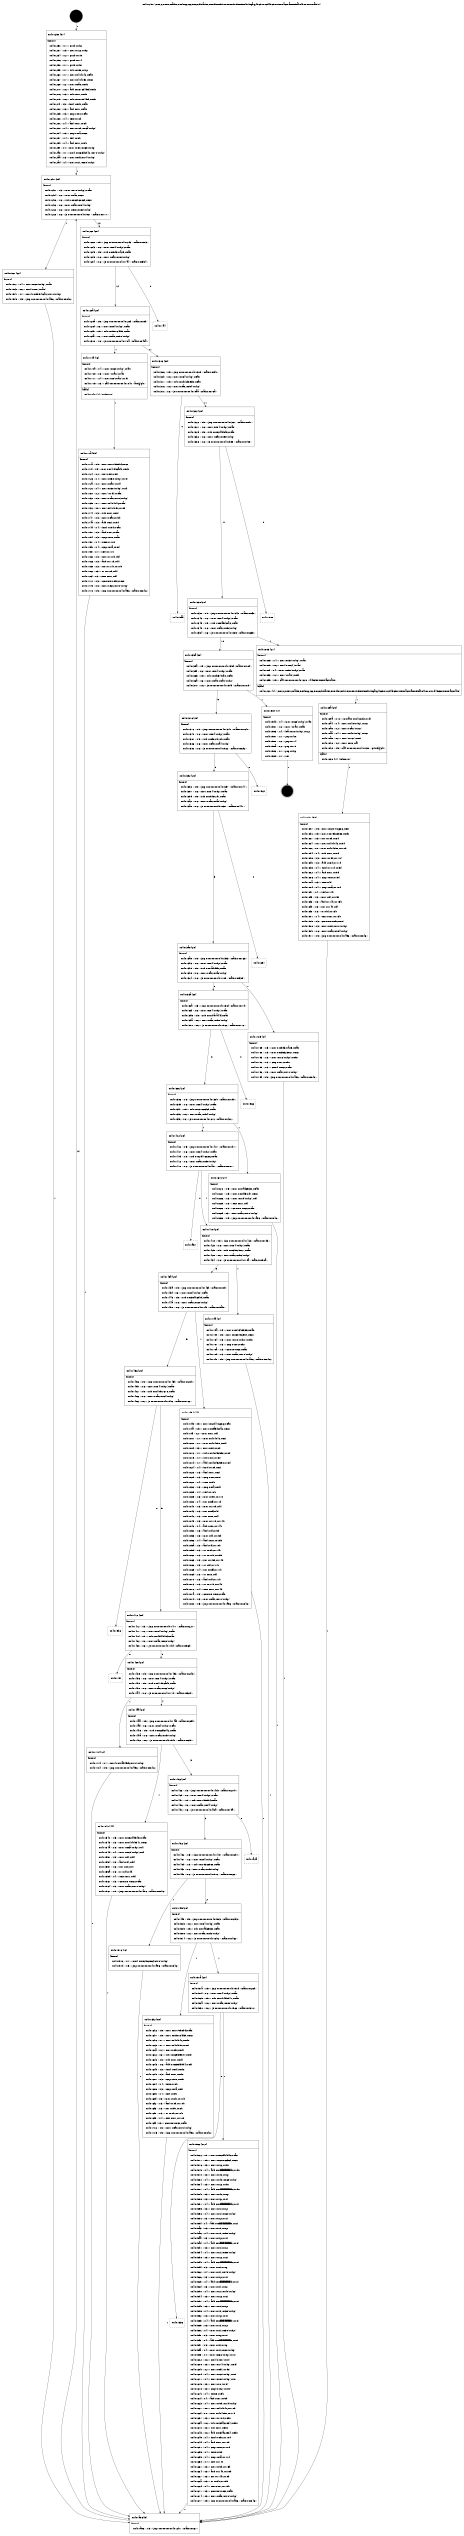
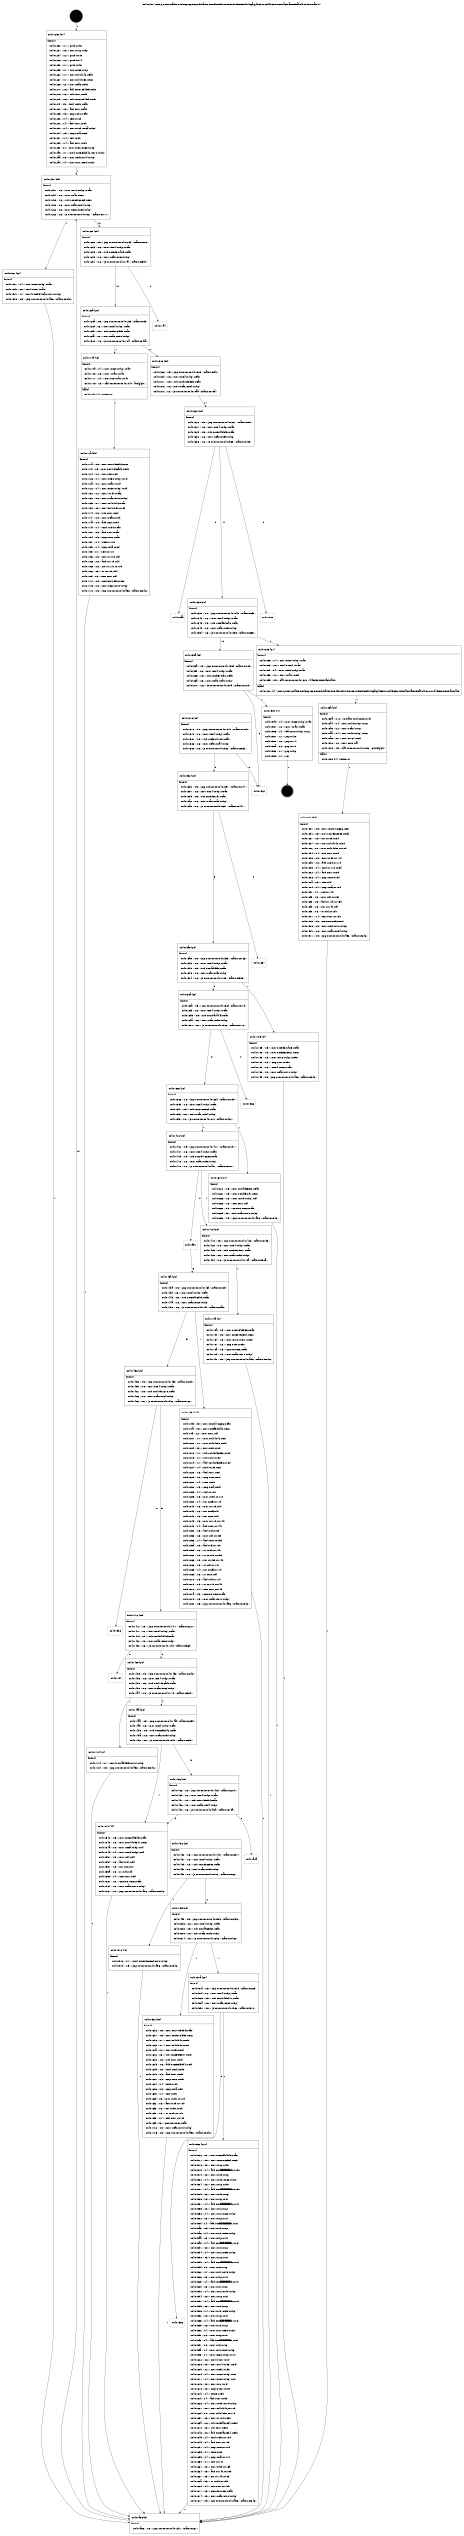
edge "0x401306 [28]" -> "0x4019aa": now "0x401322 [28]" -> "0x4019aa"
edge "0x40135a [28]" -> "0x401376 [28]": now "0x40135a [28]" -> "0x401922"
edge "0x40141e [28]" -> "0x40143a [28]": now "0x401a57" -> "0x40143a [28]"
edge "0x4014c6 [28]" -> "0x4014e2 [28]": now "0x4014c6 [28]" -> "0x401540 [44]"
